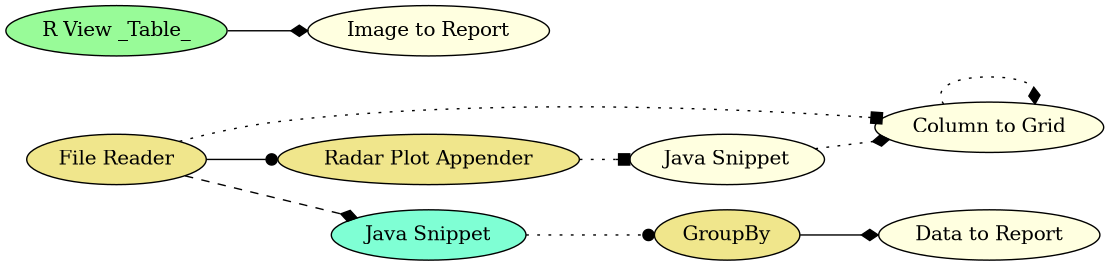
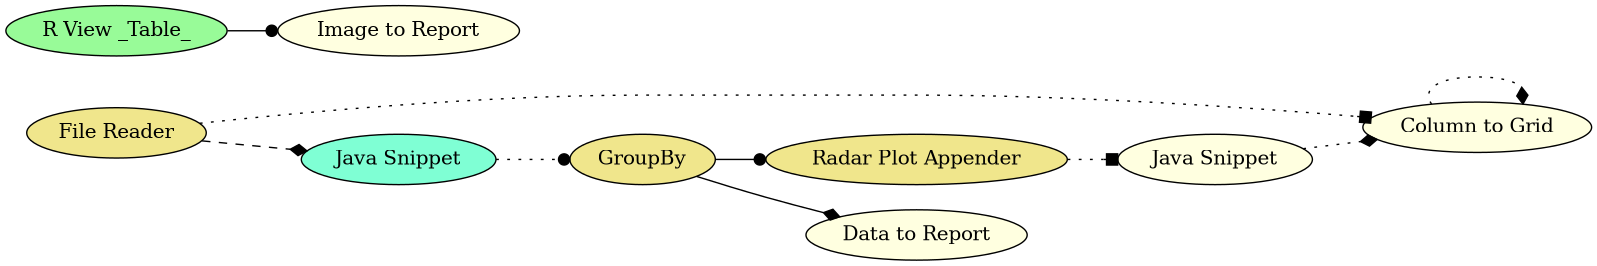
edge "R View _Table_" -> "Image to Report": arrowhead diamond -> dot
edge "File Reader" -> "Radar Plot Appender": now "GroupBy" -> "Radar Plot Appender"
